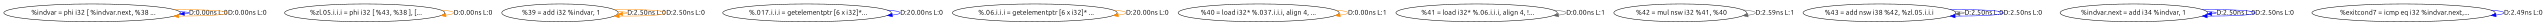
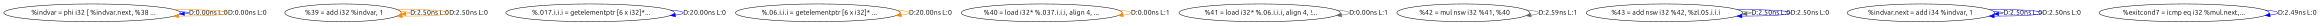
node "%zl.05.i.i.i = phi i32 [ %43, %38 ], [...": removed
node "%43 = add nsw i38 %42, %zl.05.i.i.i": label "%43 = add nsw i38 %42, %zl.05.i.i.i" -> "%43 = add nsw i32 %42, %zl.05.i.i.i"
node "%exitcond7 = icmp eq i32 %indvar.next,...": label "%exitcond7 = icmp eq i32 %indvar.next,..." -> "%exitcond7 = icmp eq i32 %mul.next,..."
